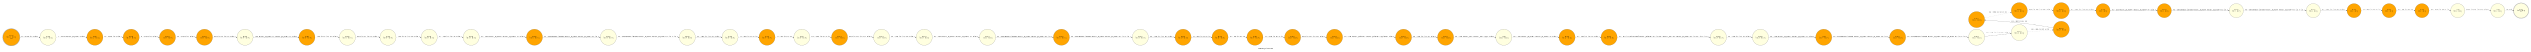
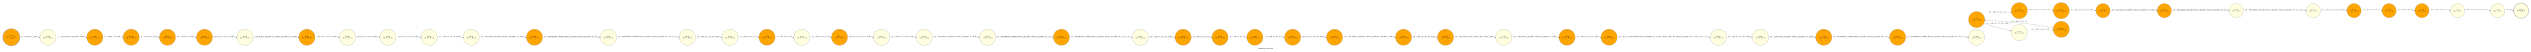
edge "N55932 (rp:15, ep:15)" -> "N55933 (rp:14, ep:14)": now "N55935 (rp:12, ep:12)" -> "N55933 (rp:14, ep:14)"
